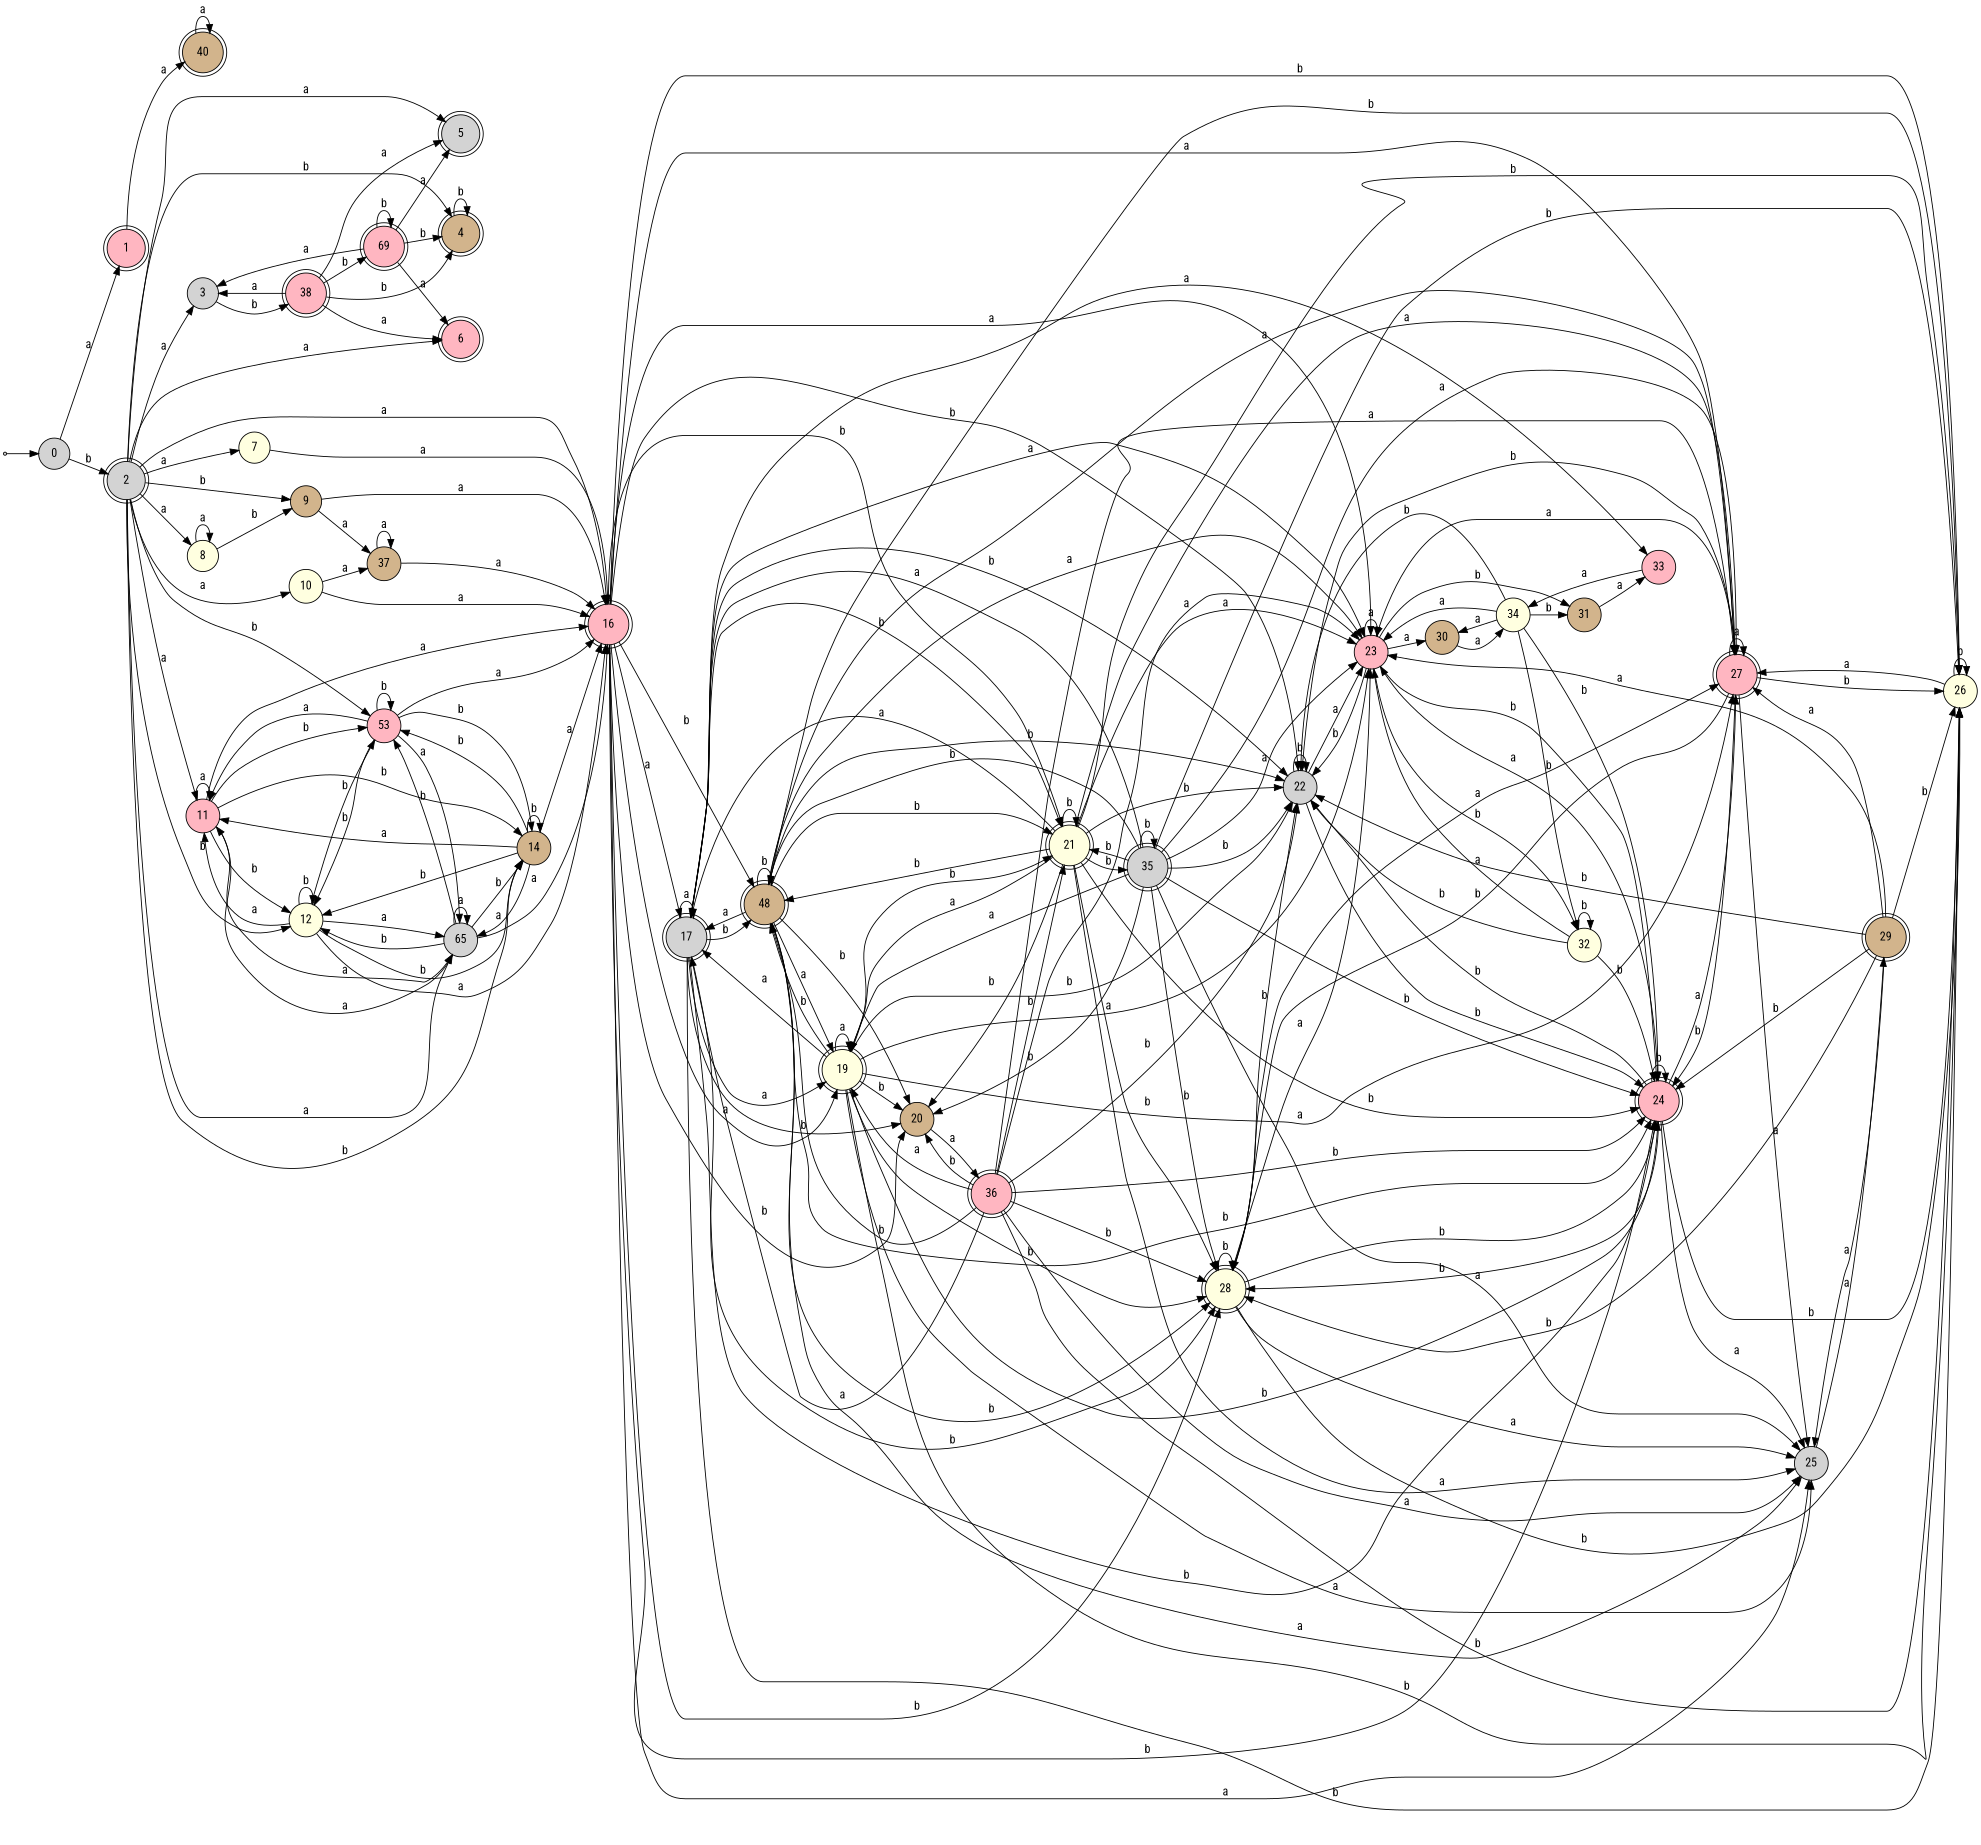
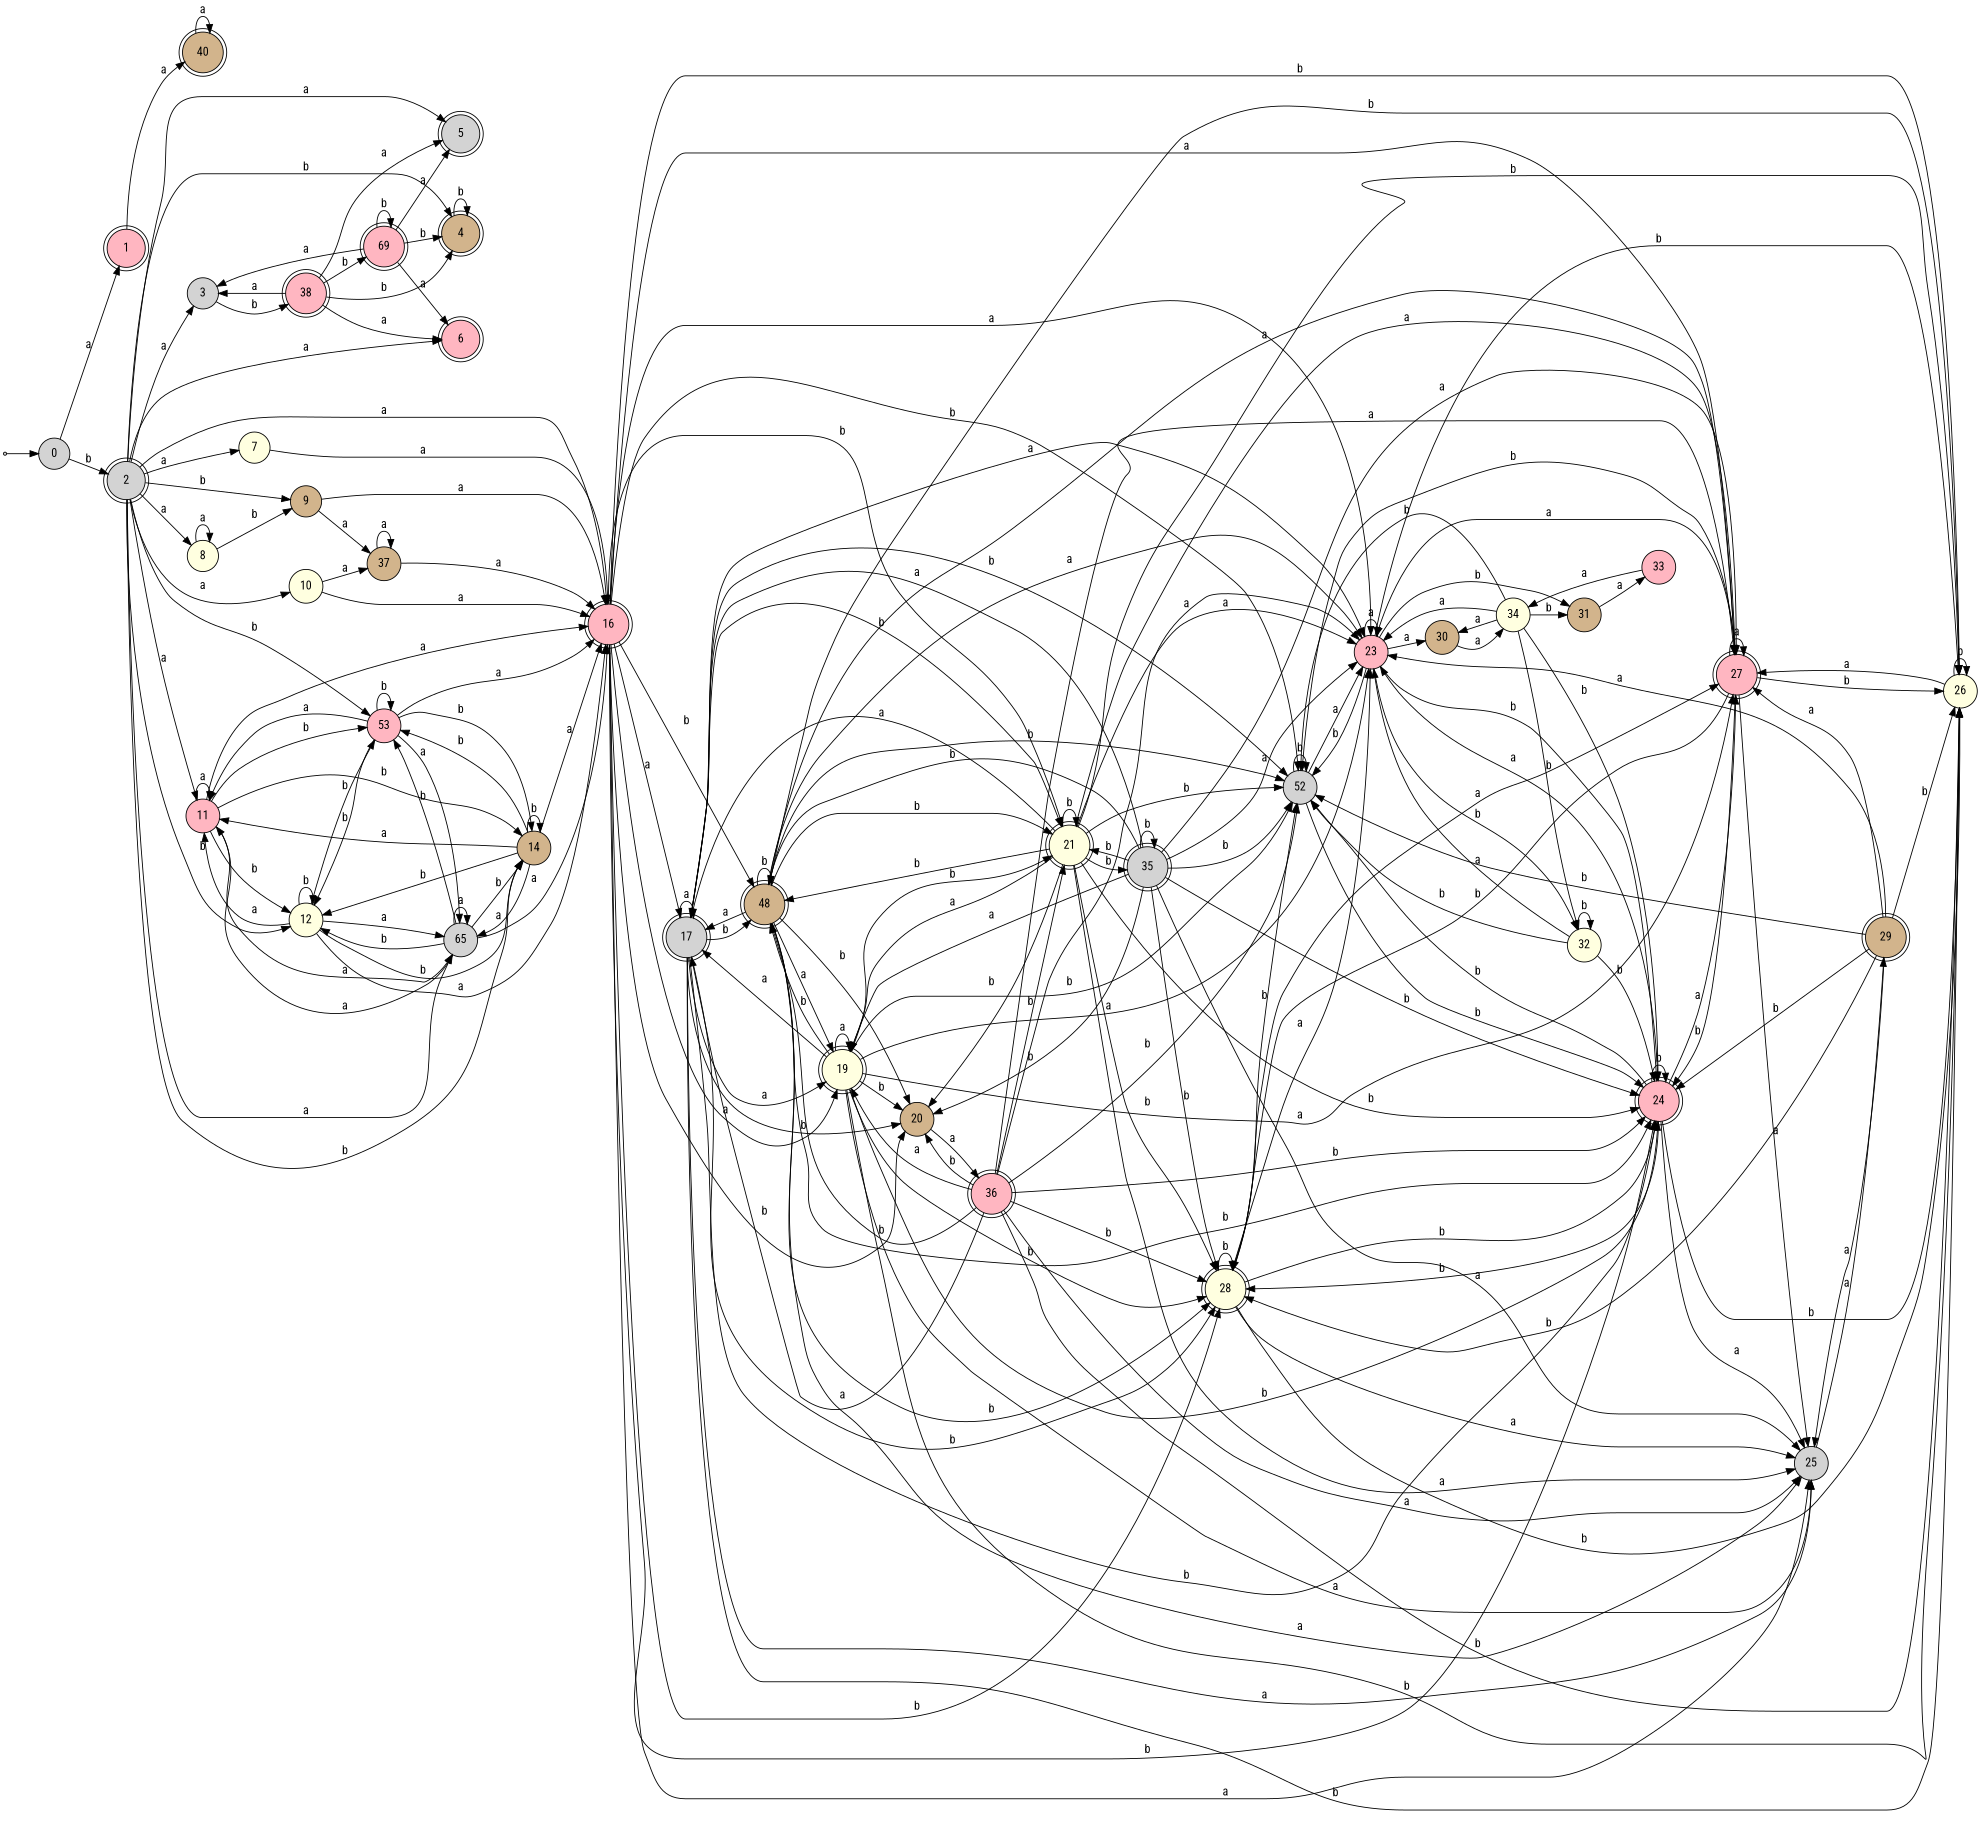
edge "35" -> "26": now "23" -> "26"
edge "17" -> "33": now "17" -> "25"
node "22": label "22" -> "52"
